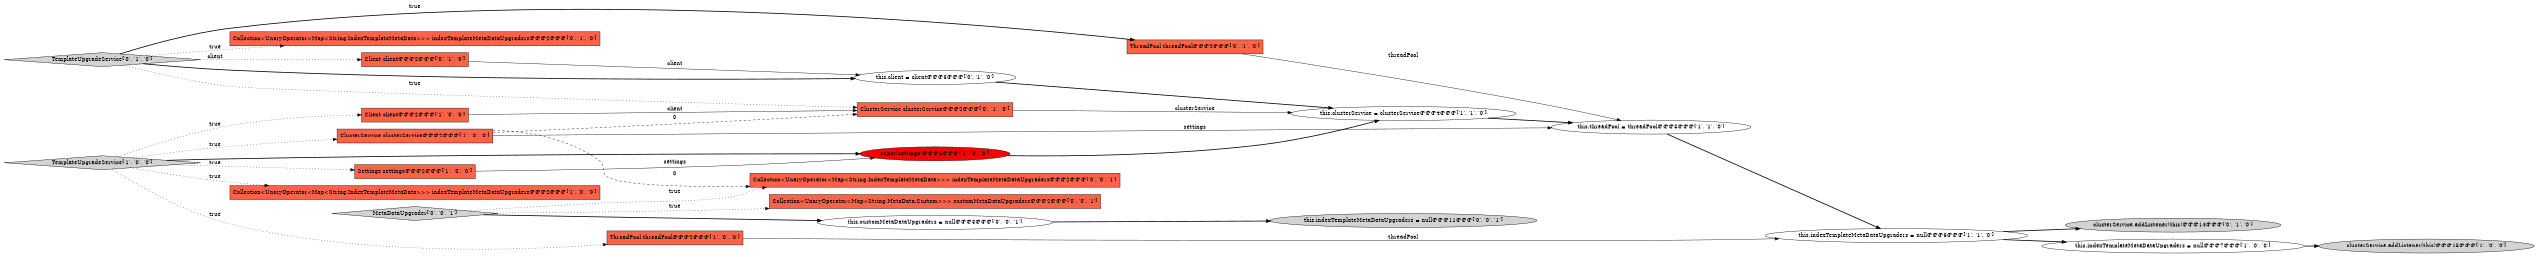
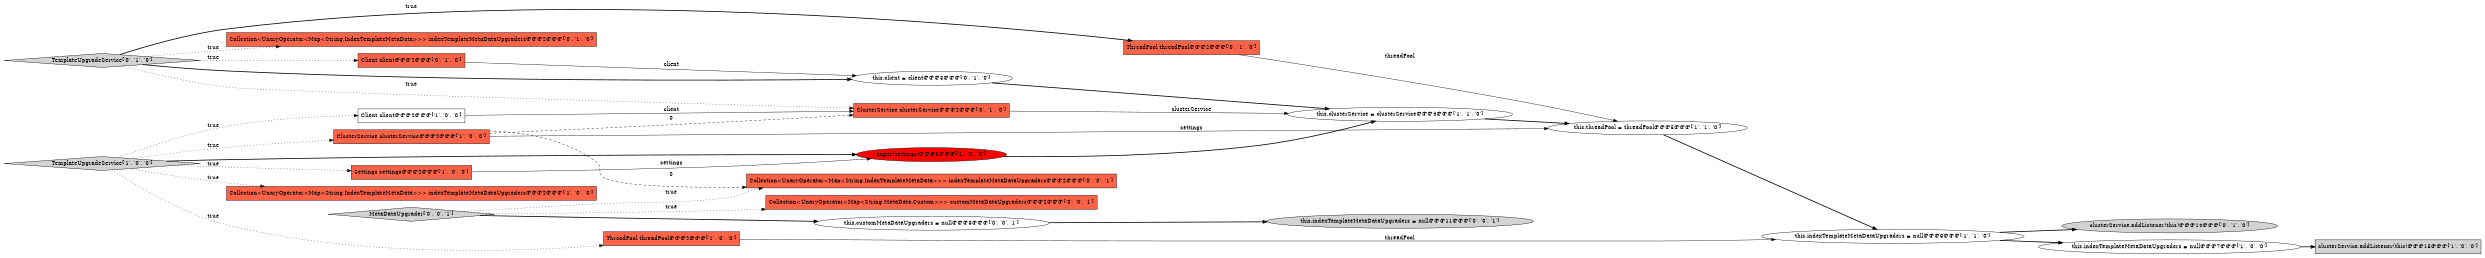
edge "TemplateUpgradeService['0', '1', '0']" -> "Client client@@@2@@@['0', '1', '0']": label "client" -> "true"
node "Client client@@@2@@@['1', '0', '0']": fillcolor tomato -> white
node "clusterService.addListener(this)@@@15@@@['1', '0', '0']": shape ellipse -> box
